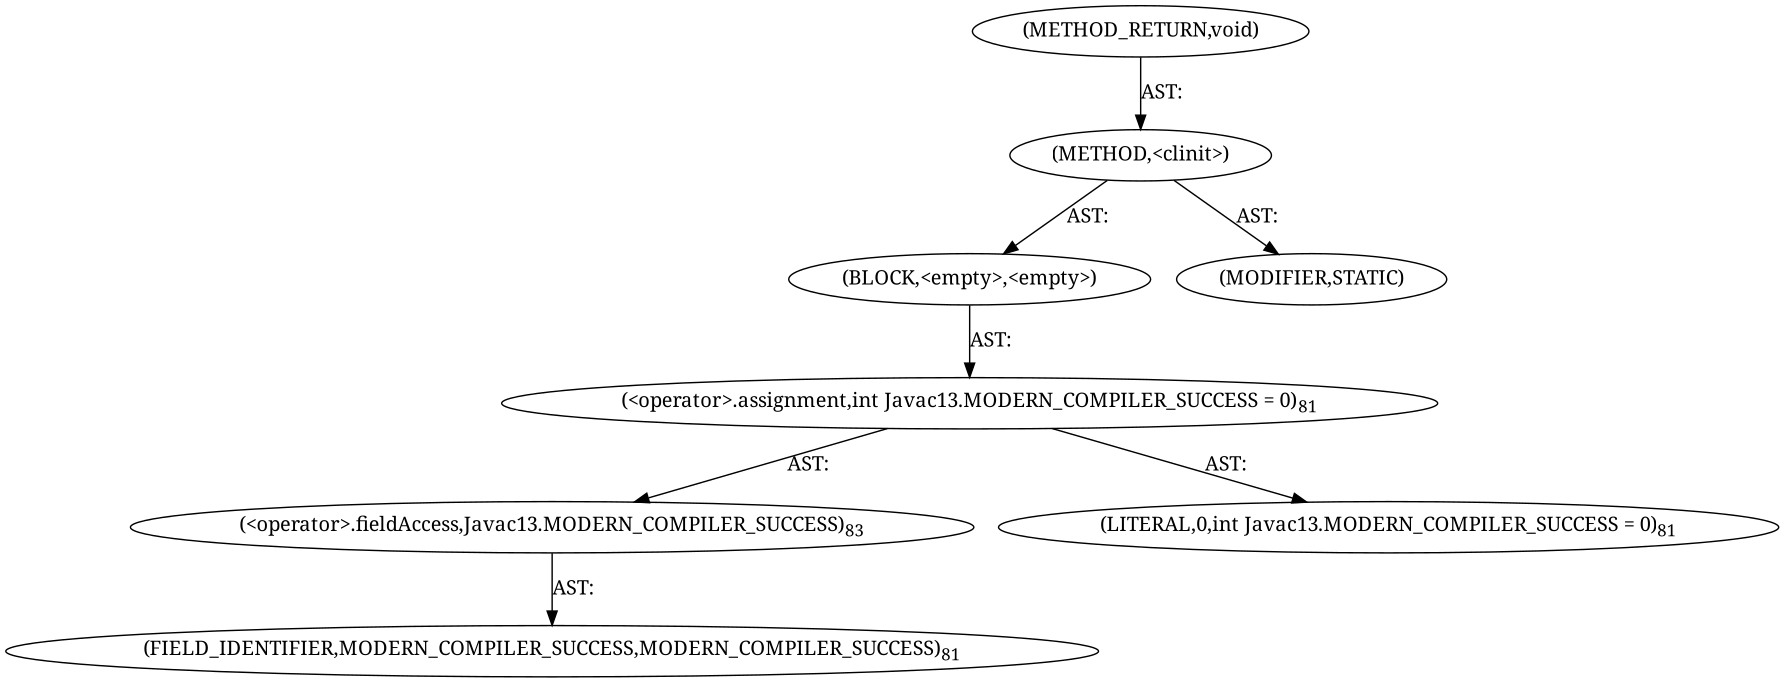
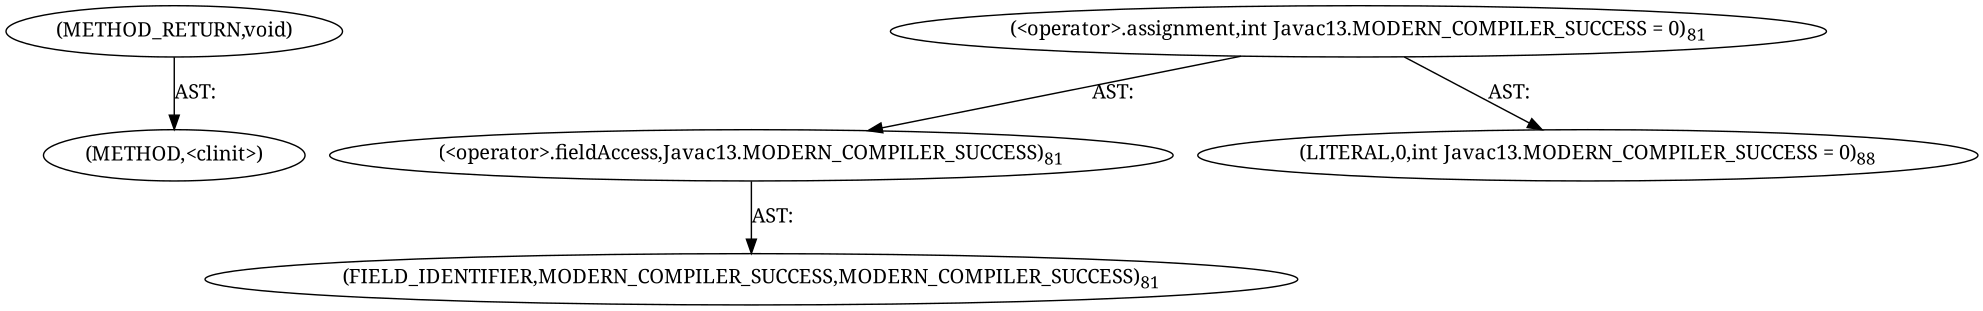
node "(BLOCK,<empty>,<empty>)": removed
node "(MODIFIER,STATIC)": removed
node "(<operator>.fieldAccess,Javac13.MODERN_COMPILER_SUCCESS)": text "83" -> "81"
node "(LITERAL,0,int Javac13.MODERN_COMPILER_SUCCESS = 0)": text "81" -> "88"
